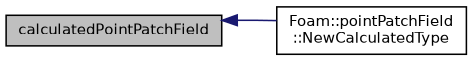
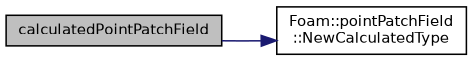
edge "Foam::pointPatchField ::NewCalculatedType" -> "calculatedPointPatchField": reversed
